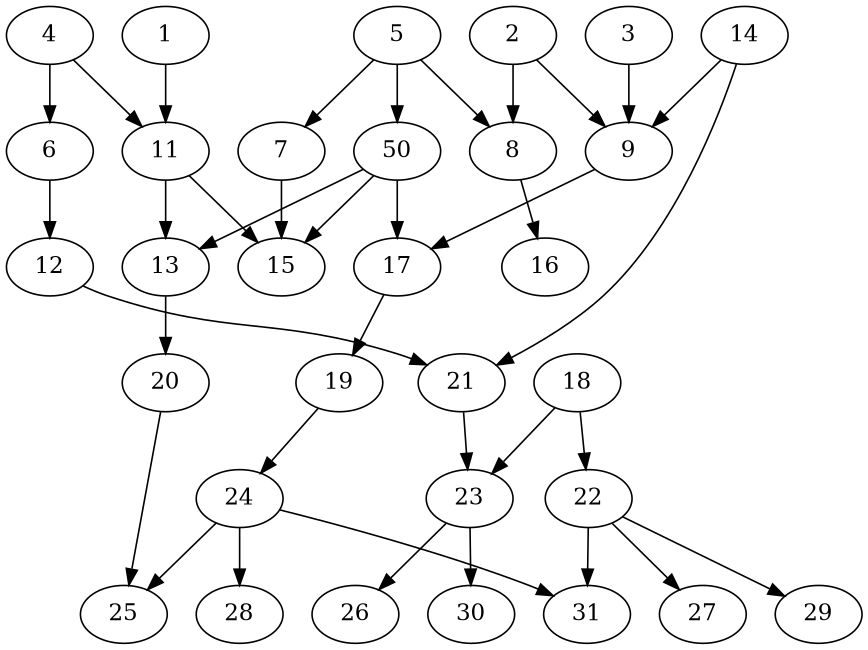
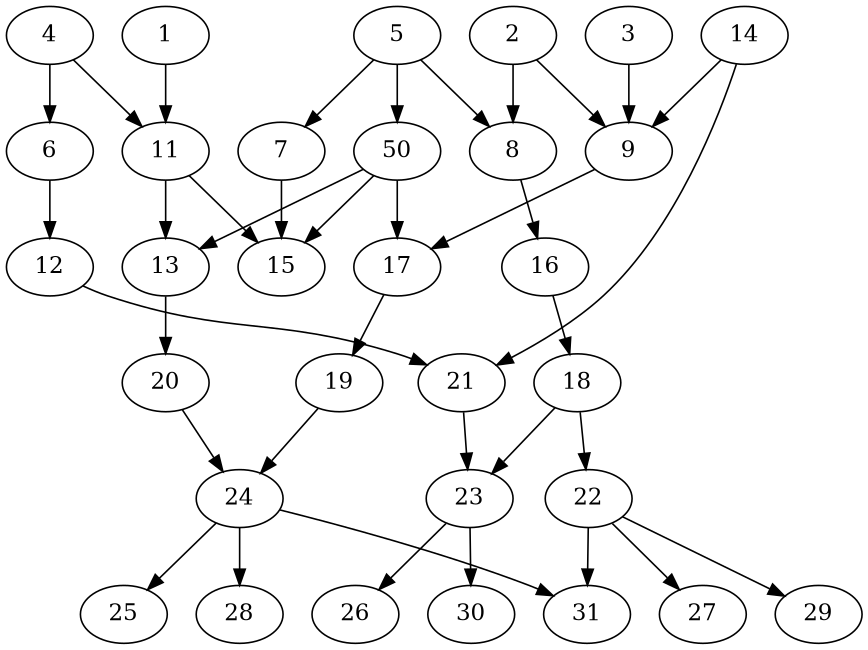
edge "16" -> "18": added
edge "20" -> "25": now "20" -> "24"
